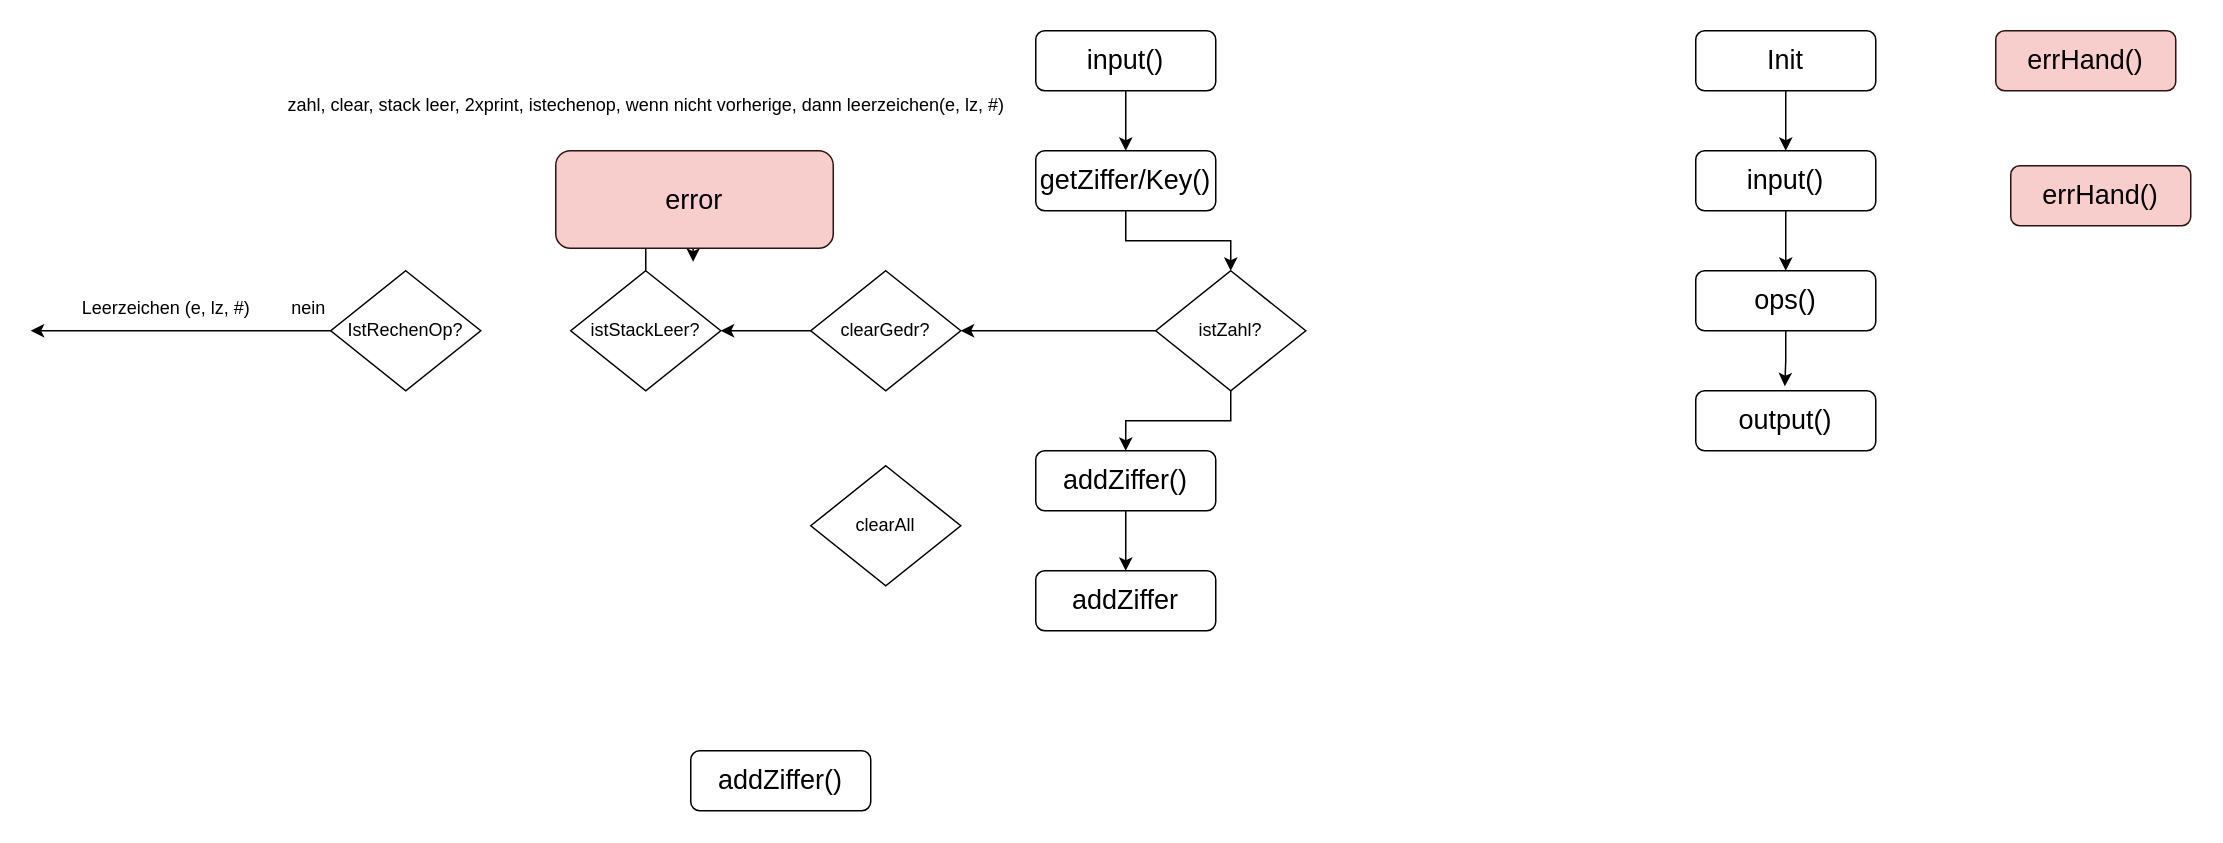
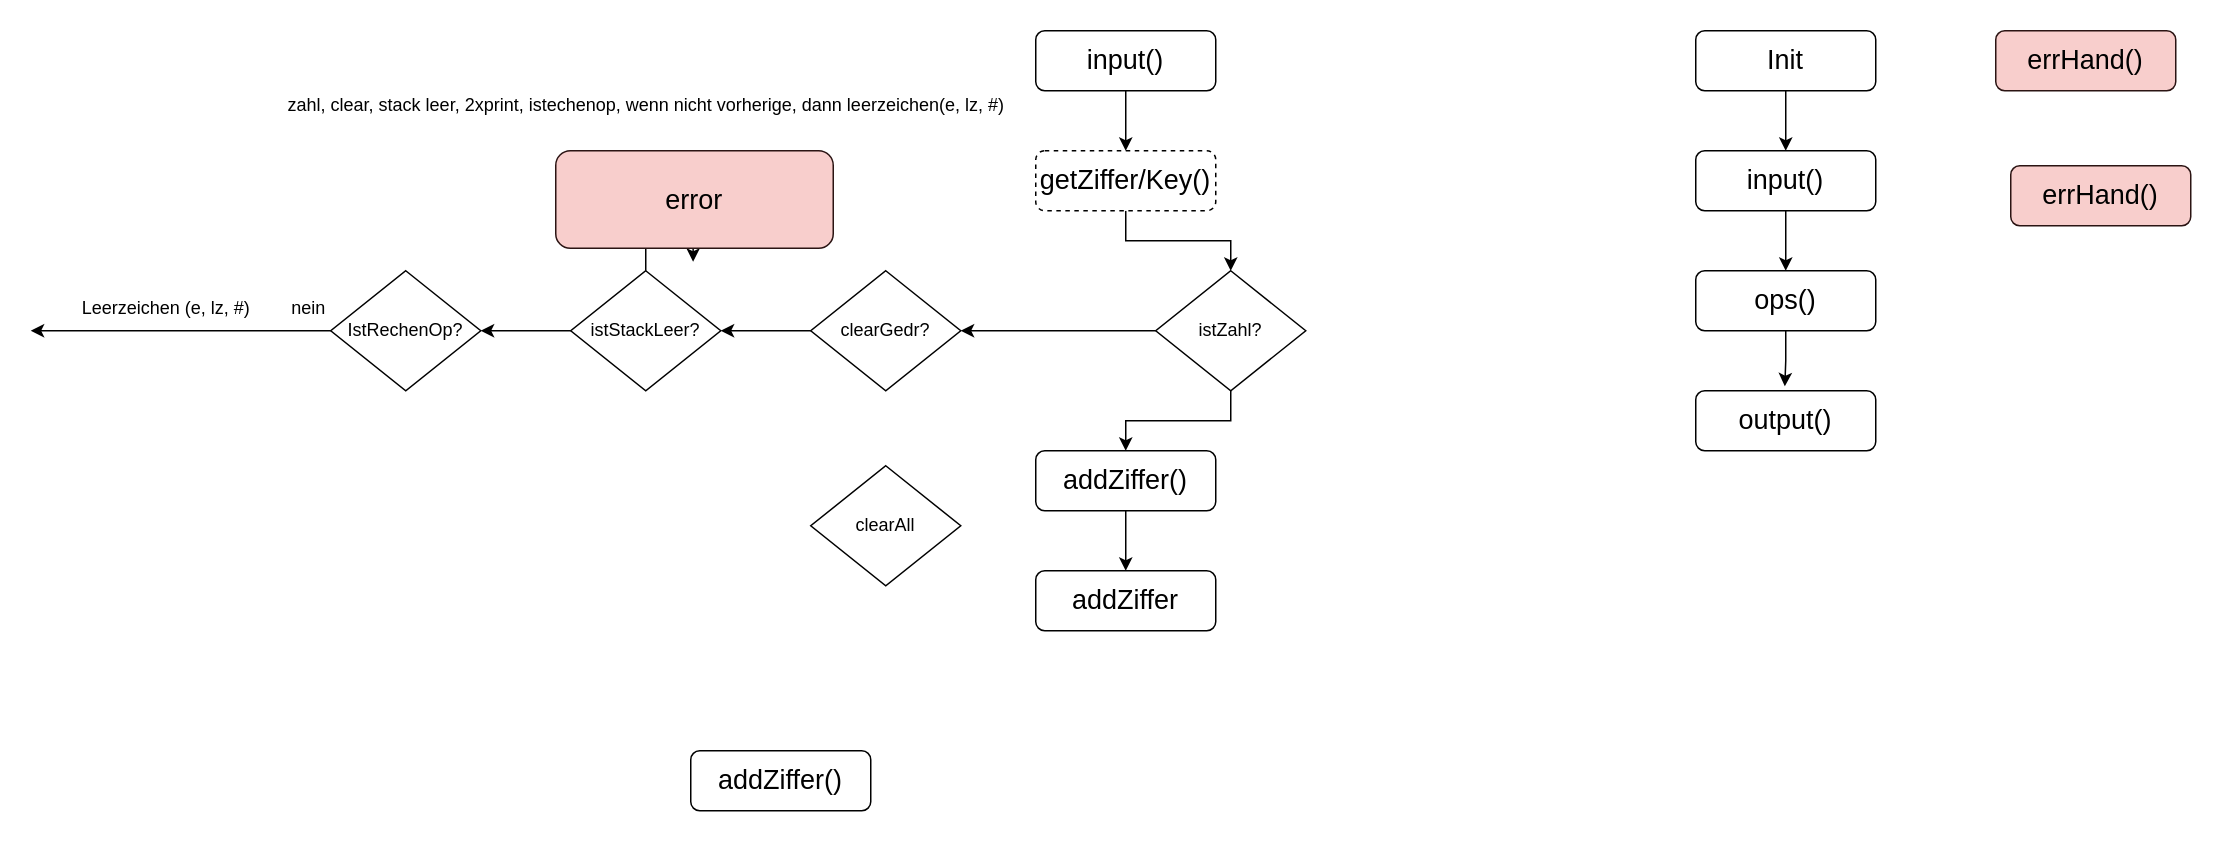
node "getZiffer/Key()": style solid -> dashed
edge "istStackLeer?" -> "IstRechenOp?": added
